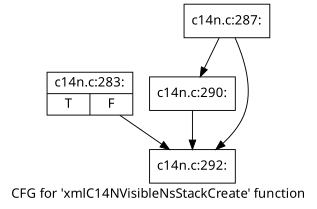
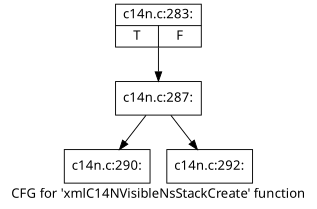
edge "c14n.c:290:" -> "c14n.c:292:": removed
edge "c14n.c:283:" -> "c14n.c:292:": now "c14n.c:283:" -> "c14n.c:287:"
